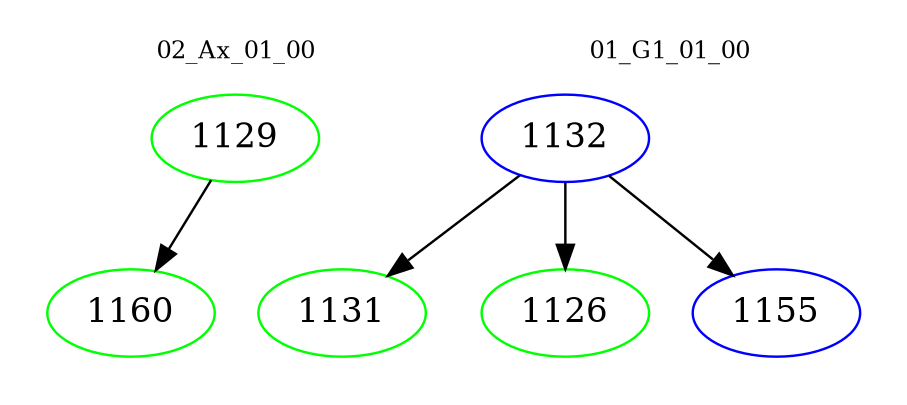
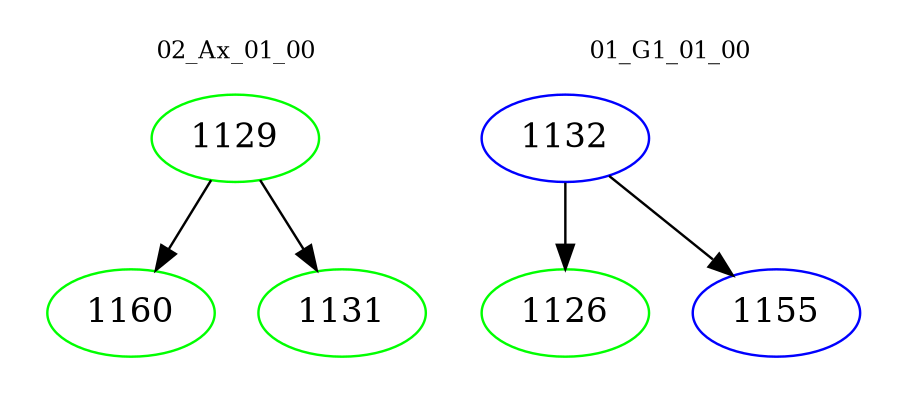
edge "1132" -> "1131": now "1129" -> "1131"
